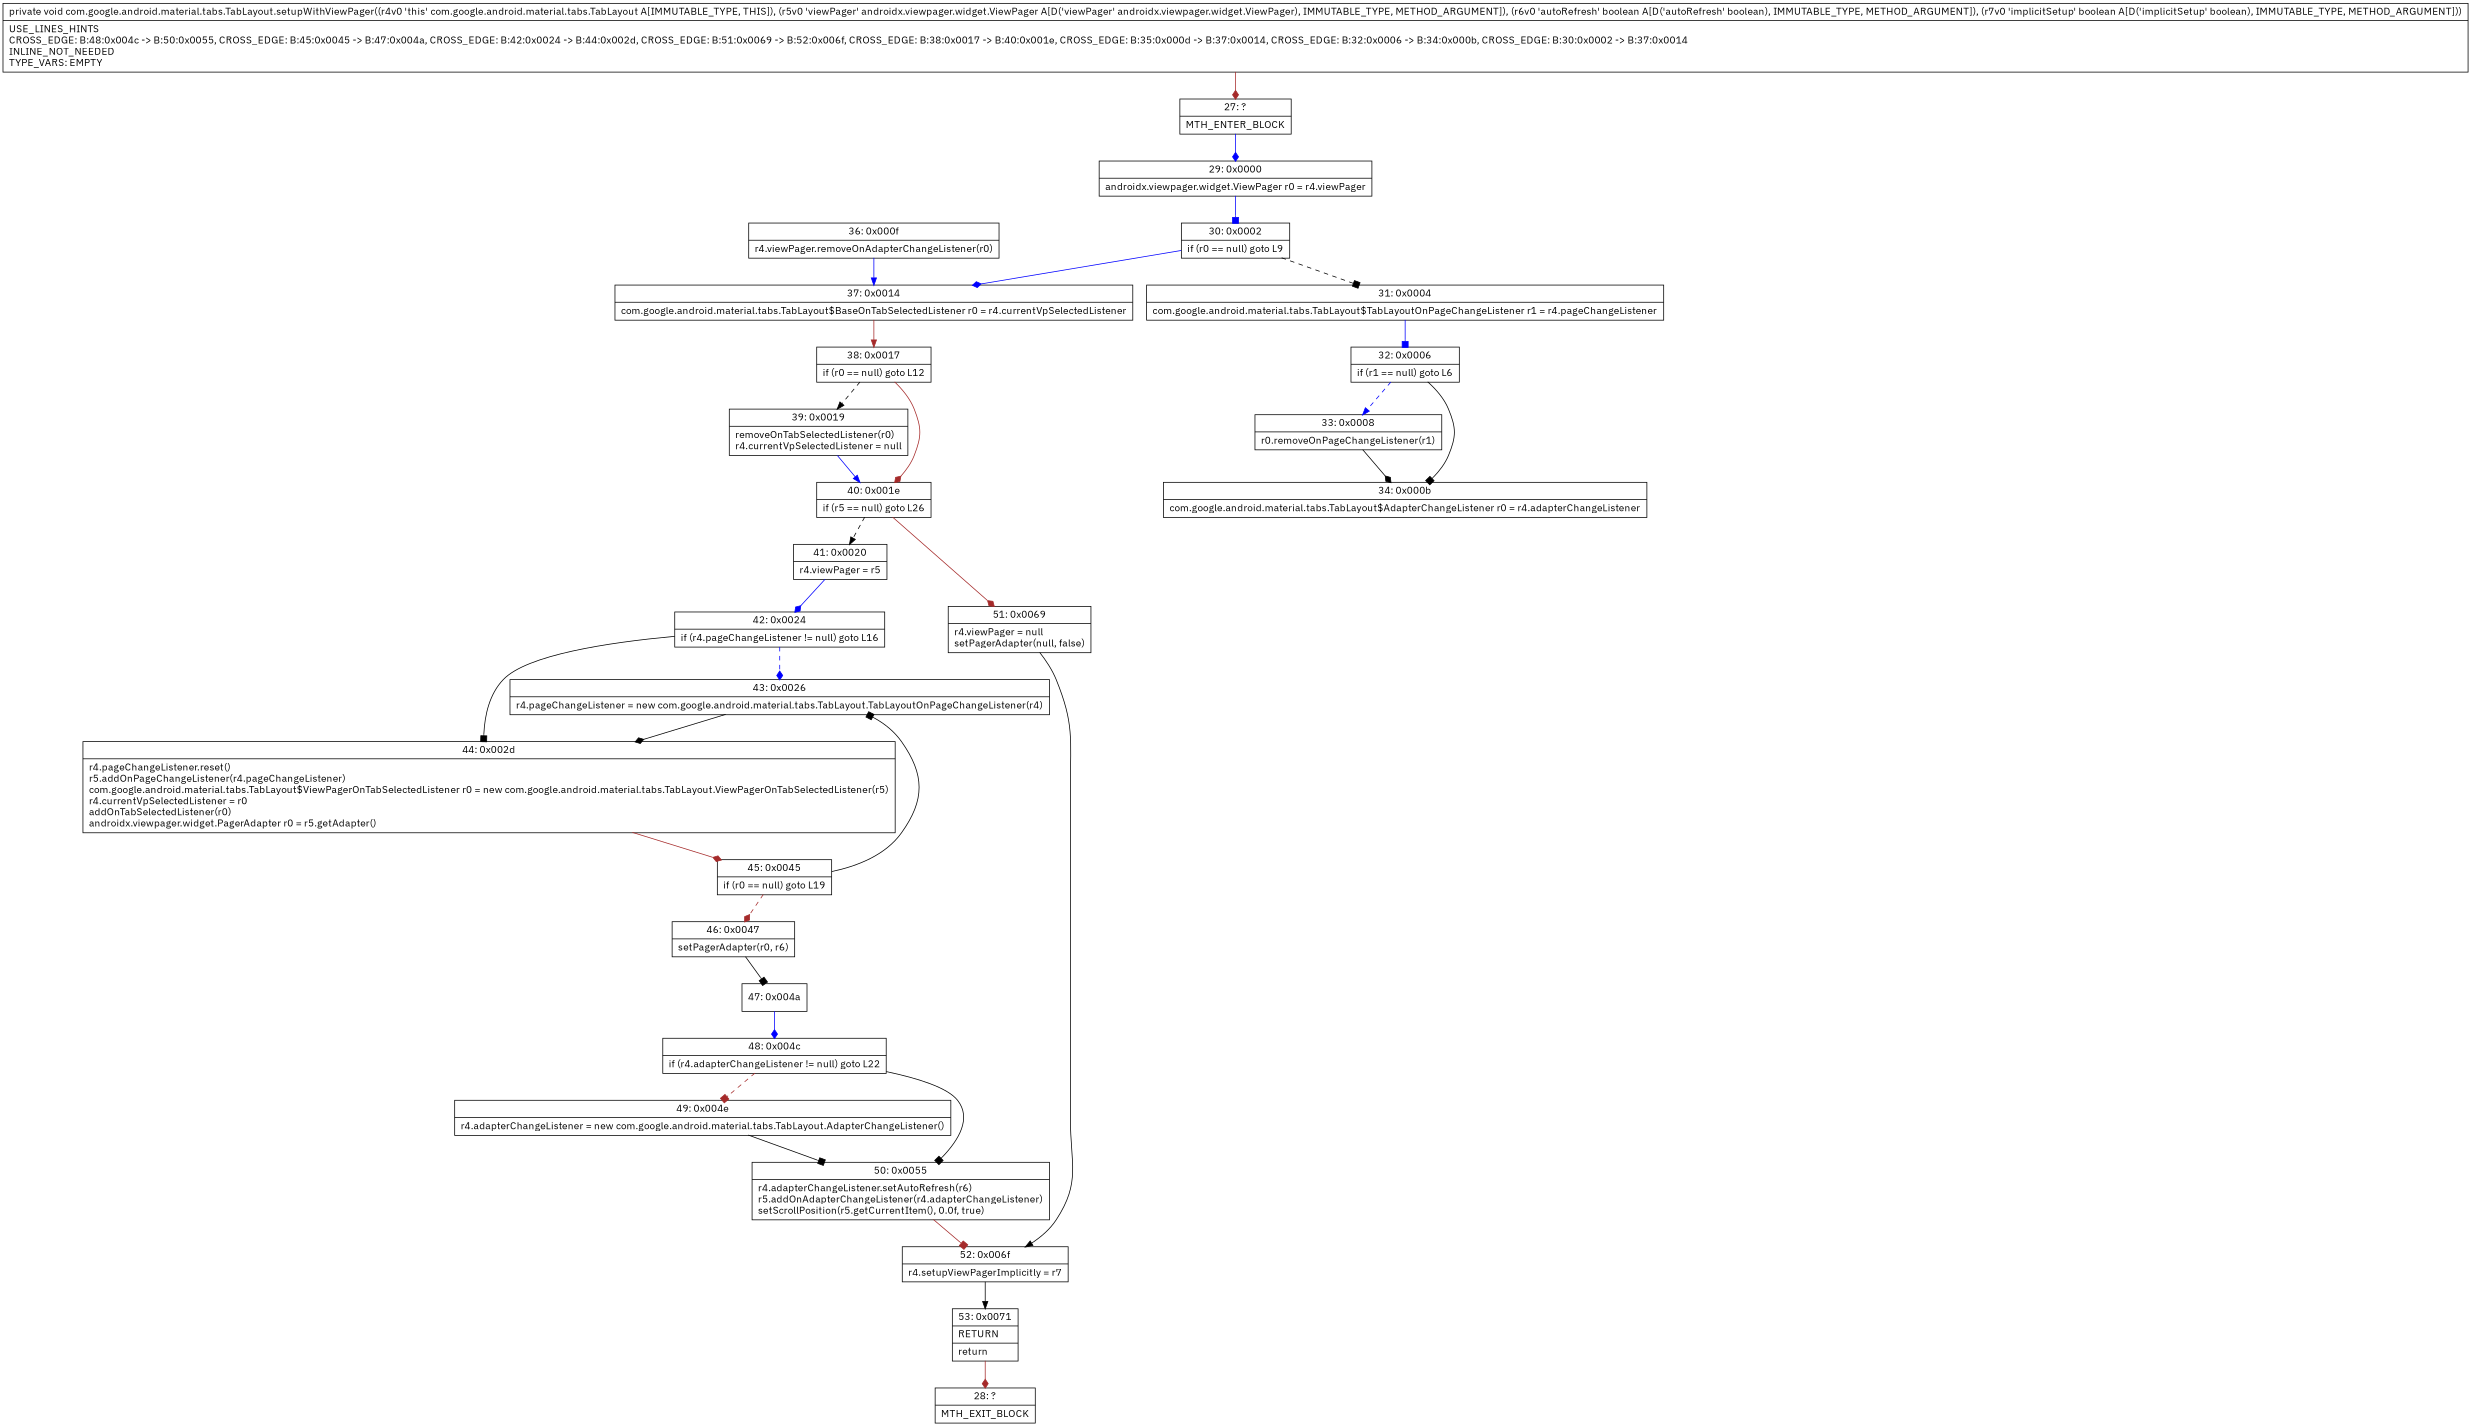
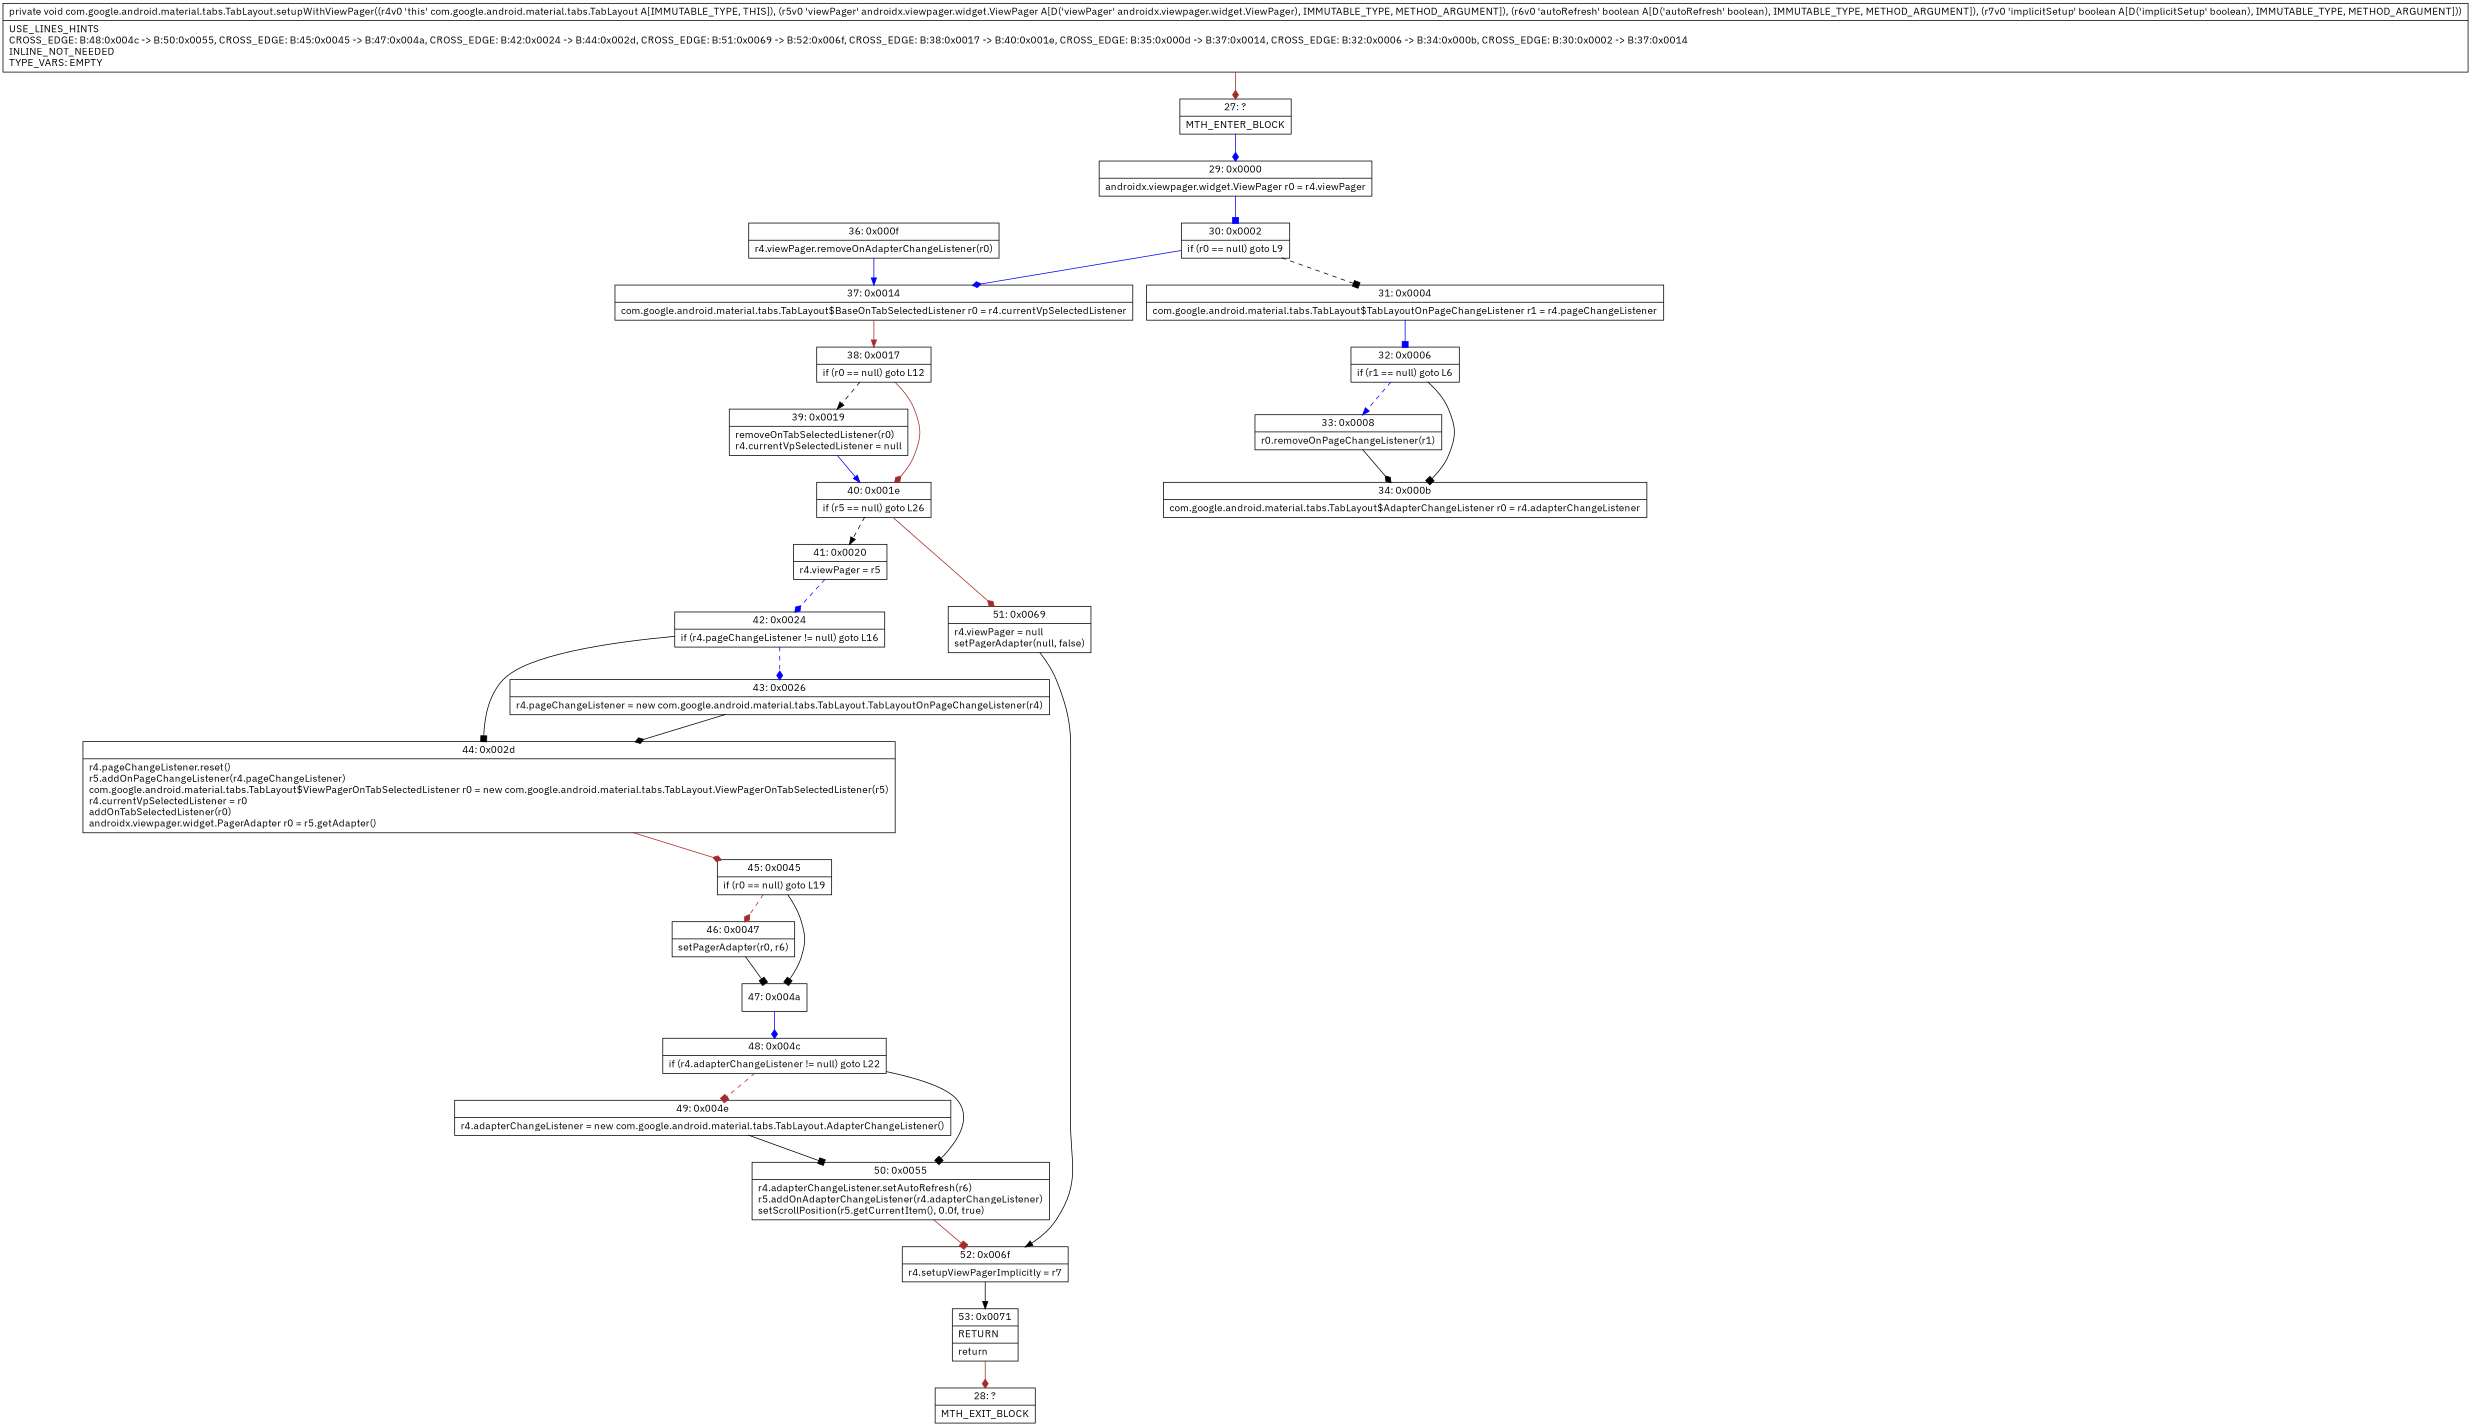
edge "41: 0x0020" -> "42: 0x0024": style solid -> dashed
edge "45: 0x0045" -> "43: 0x0026": now "45: 0x0045" -> "47: 0x004a"
